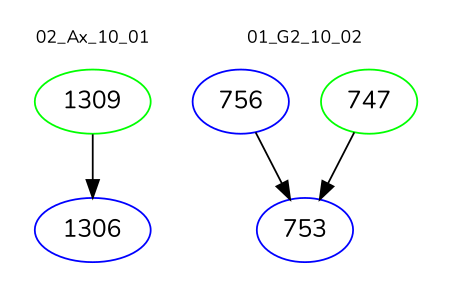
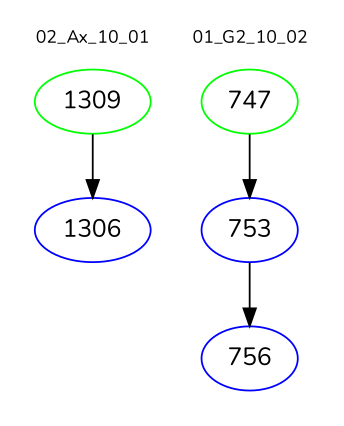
edge "756" -> "753": reversed
